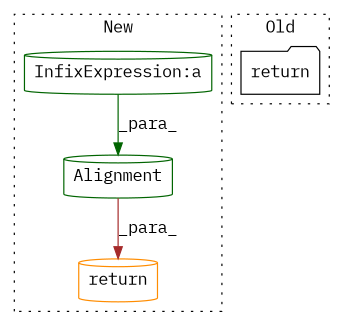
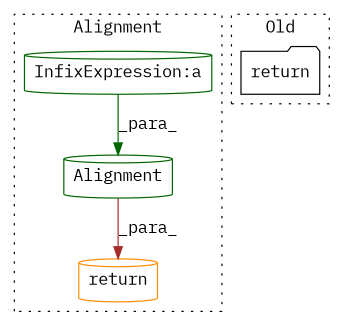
cluster "New": label "New" -> "Alignment"
